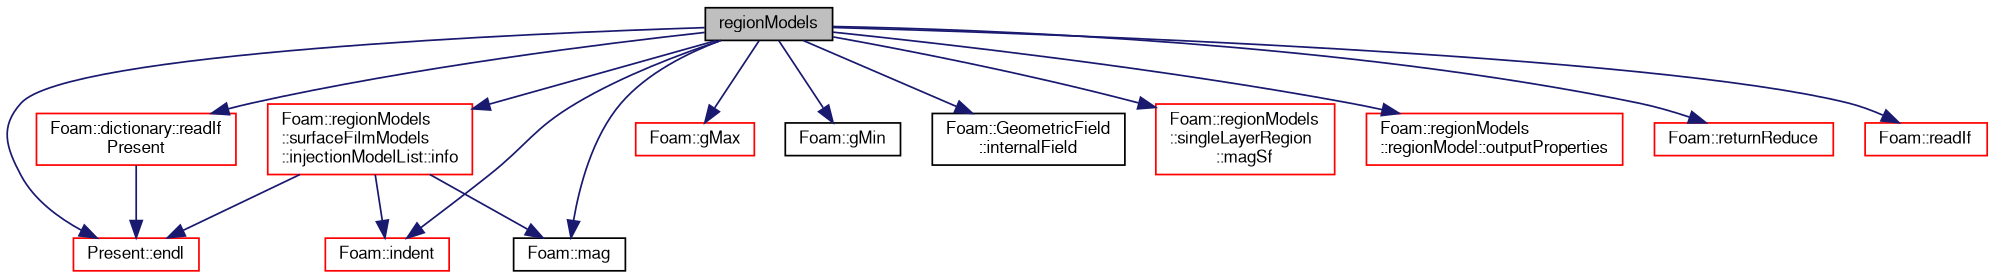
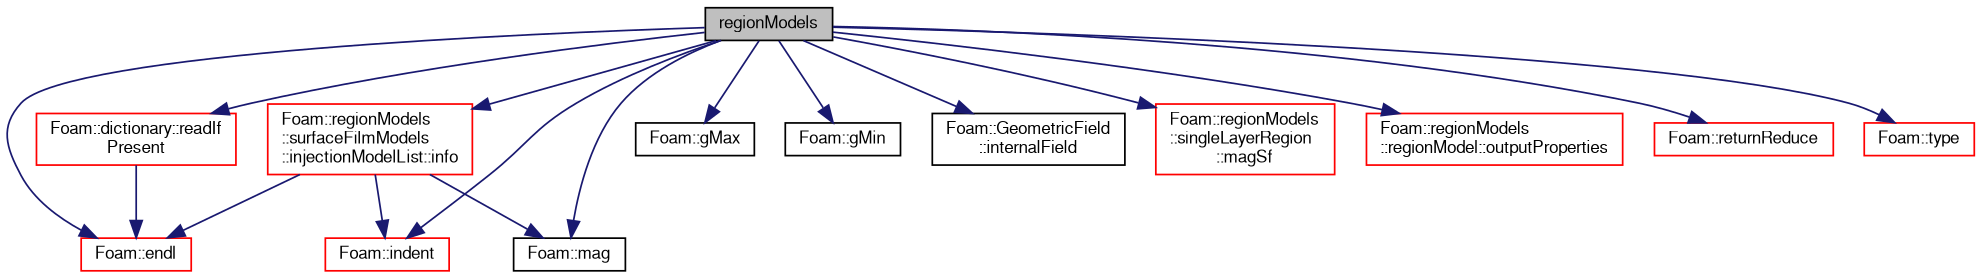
node "Foam::gMax": color red -> black
node "Foam::readIf": label "Foam::readIf" -> "Foam::type"
node "Present::endl": label "Present::endl" -> "Foam::endl"
